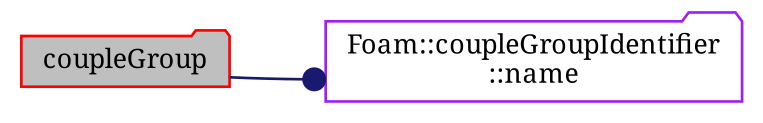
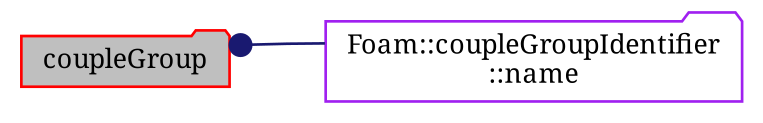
edge "coupleGroup" -> "Foam::coupleGroupIdentifier ::name": reversed
